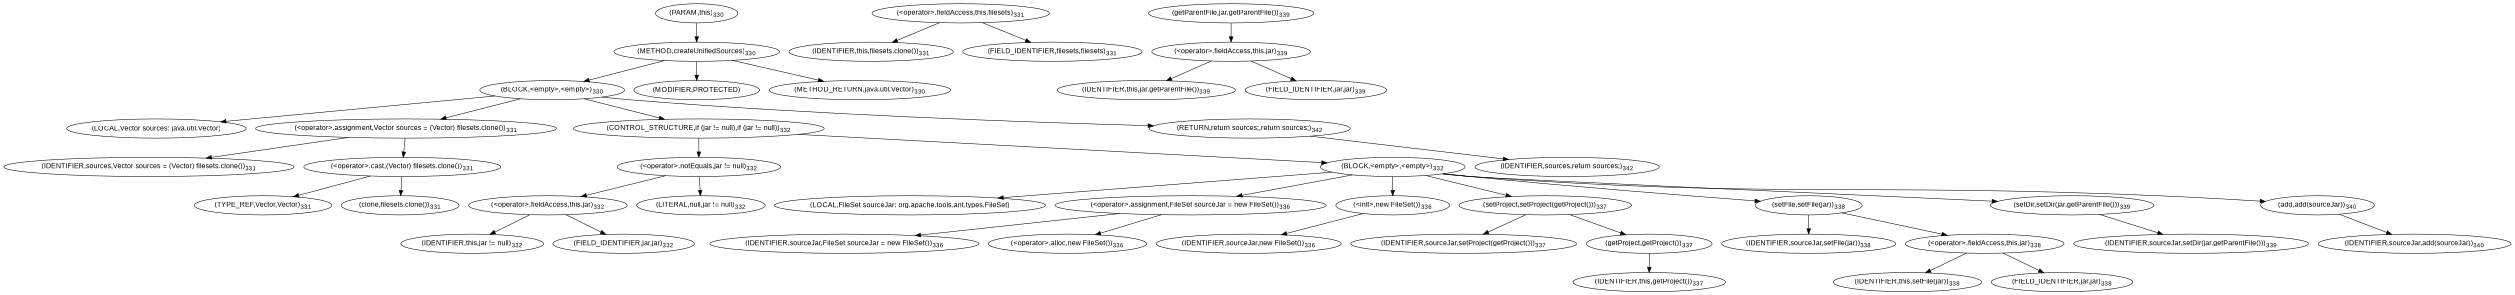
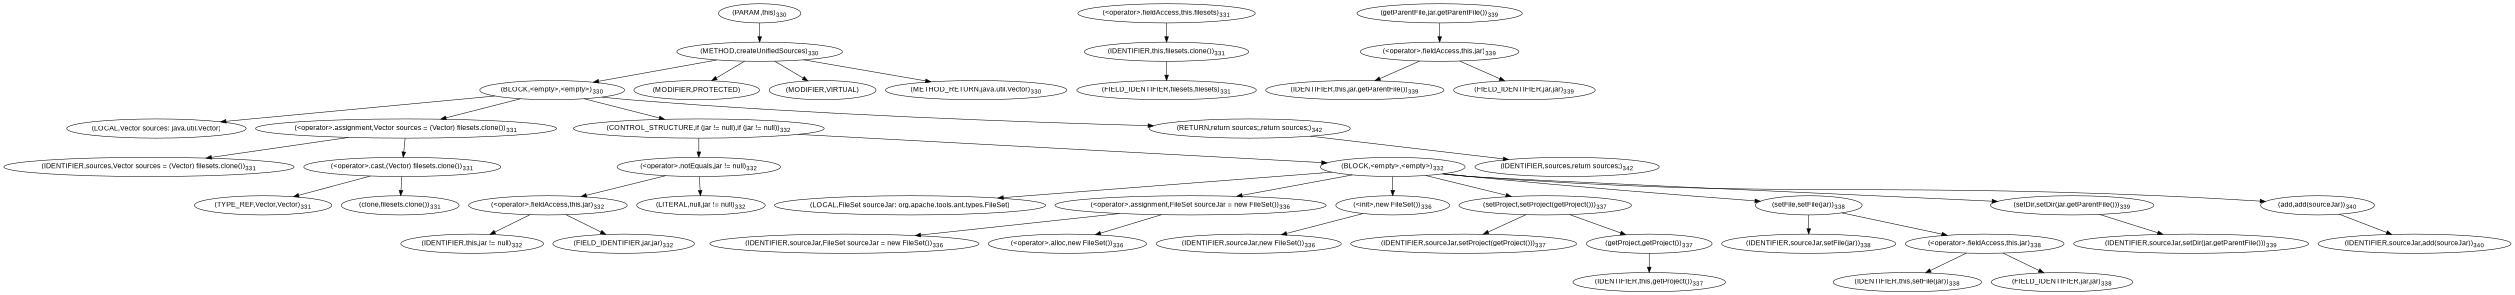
edge "(<operator>.fieldAccess,this.filesets)" -> "(FIELD_IDENTIFIER,filesets,filesets)": now "(IDENTIFIER,this,filesets.clone())" -> "(FIELD_IDENTIFIER,filesets,filesets)"
node "(MODIFIER,VIRTUAL)": added
